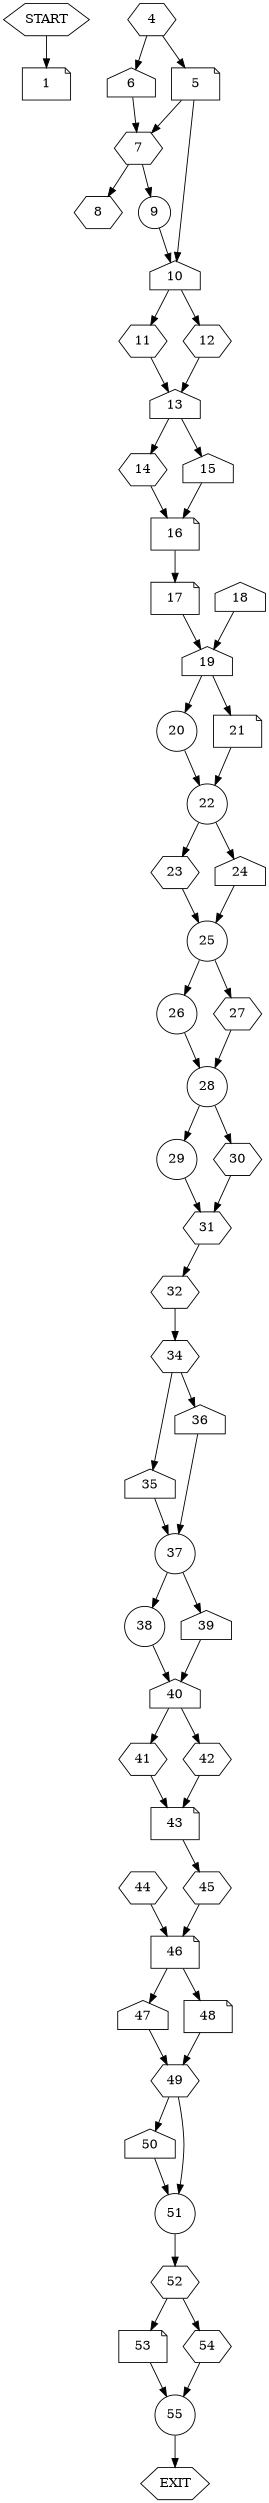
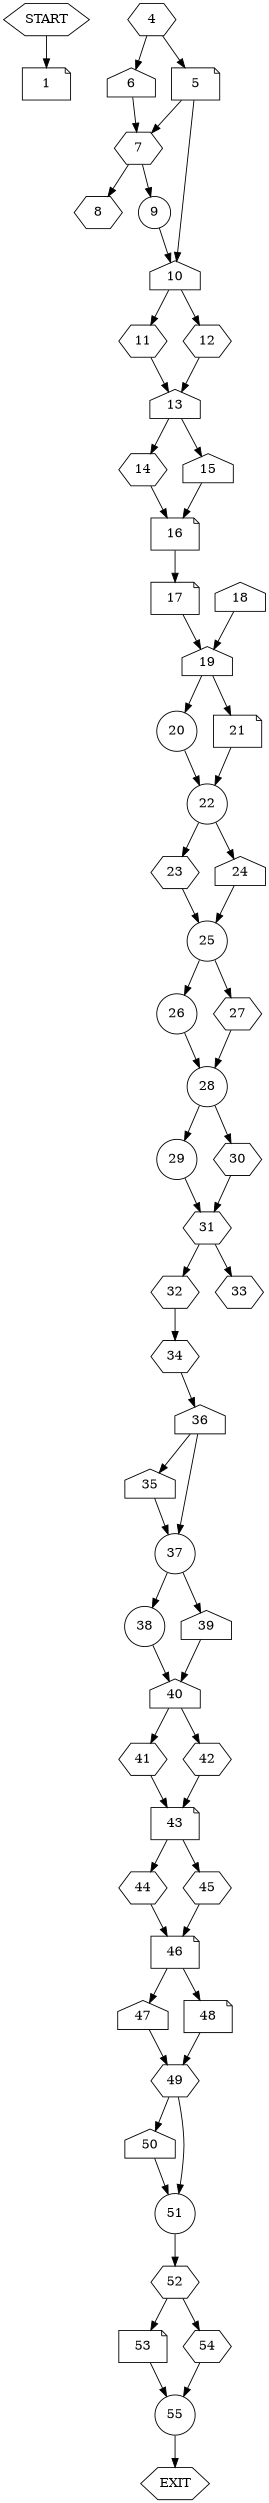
node "33": added
edge "34" -> "35": now "36" -> "35"
edge "43" -> "44": added
